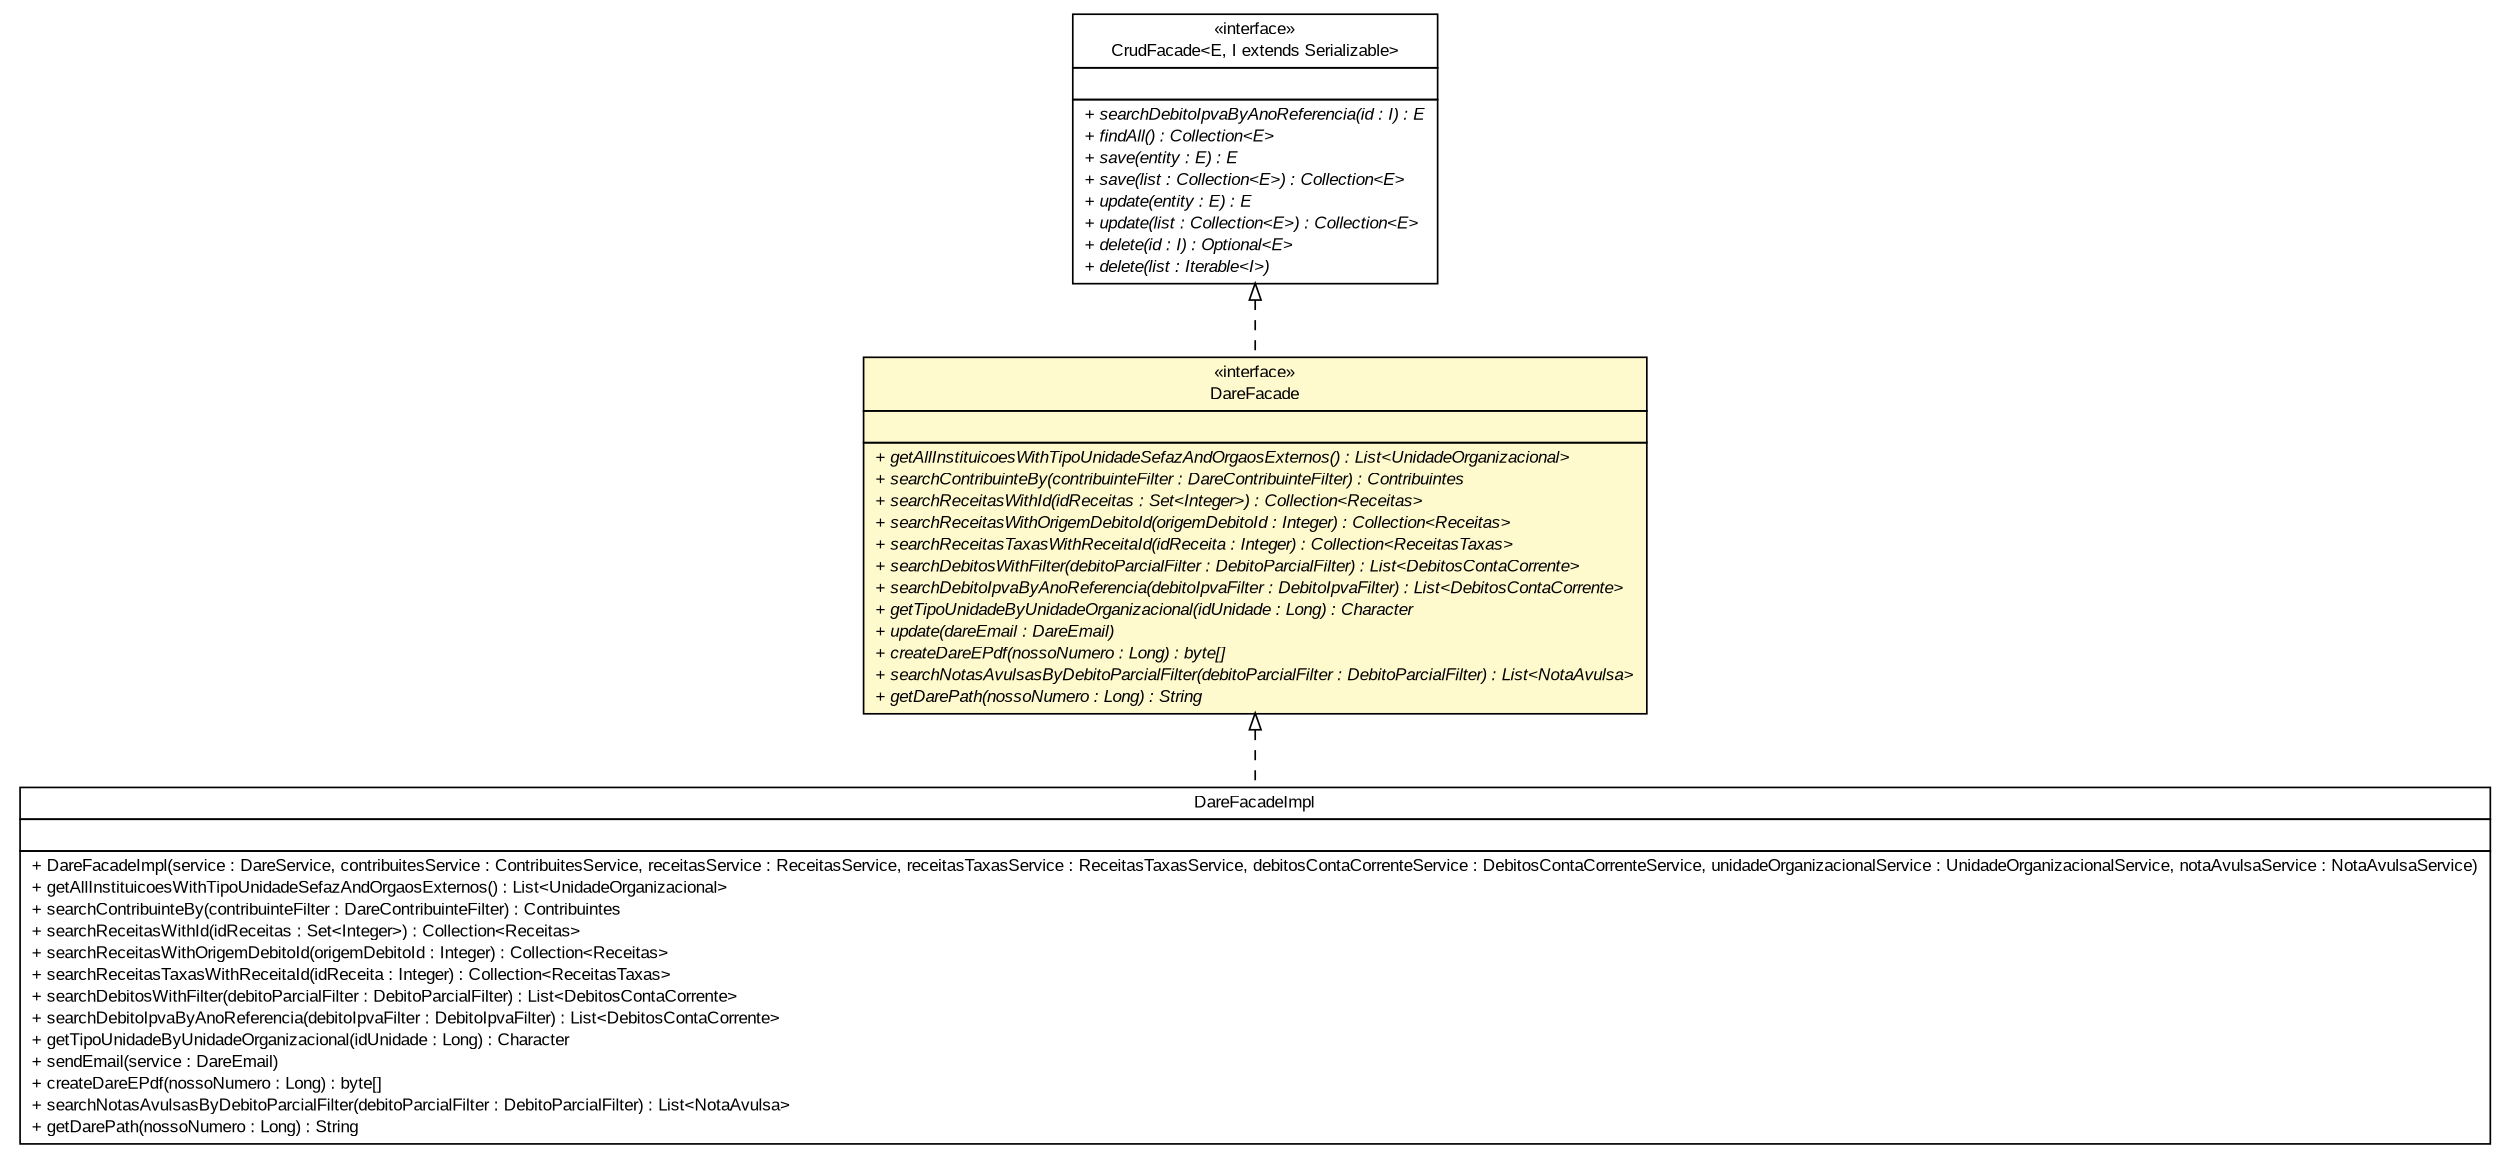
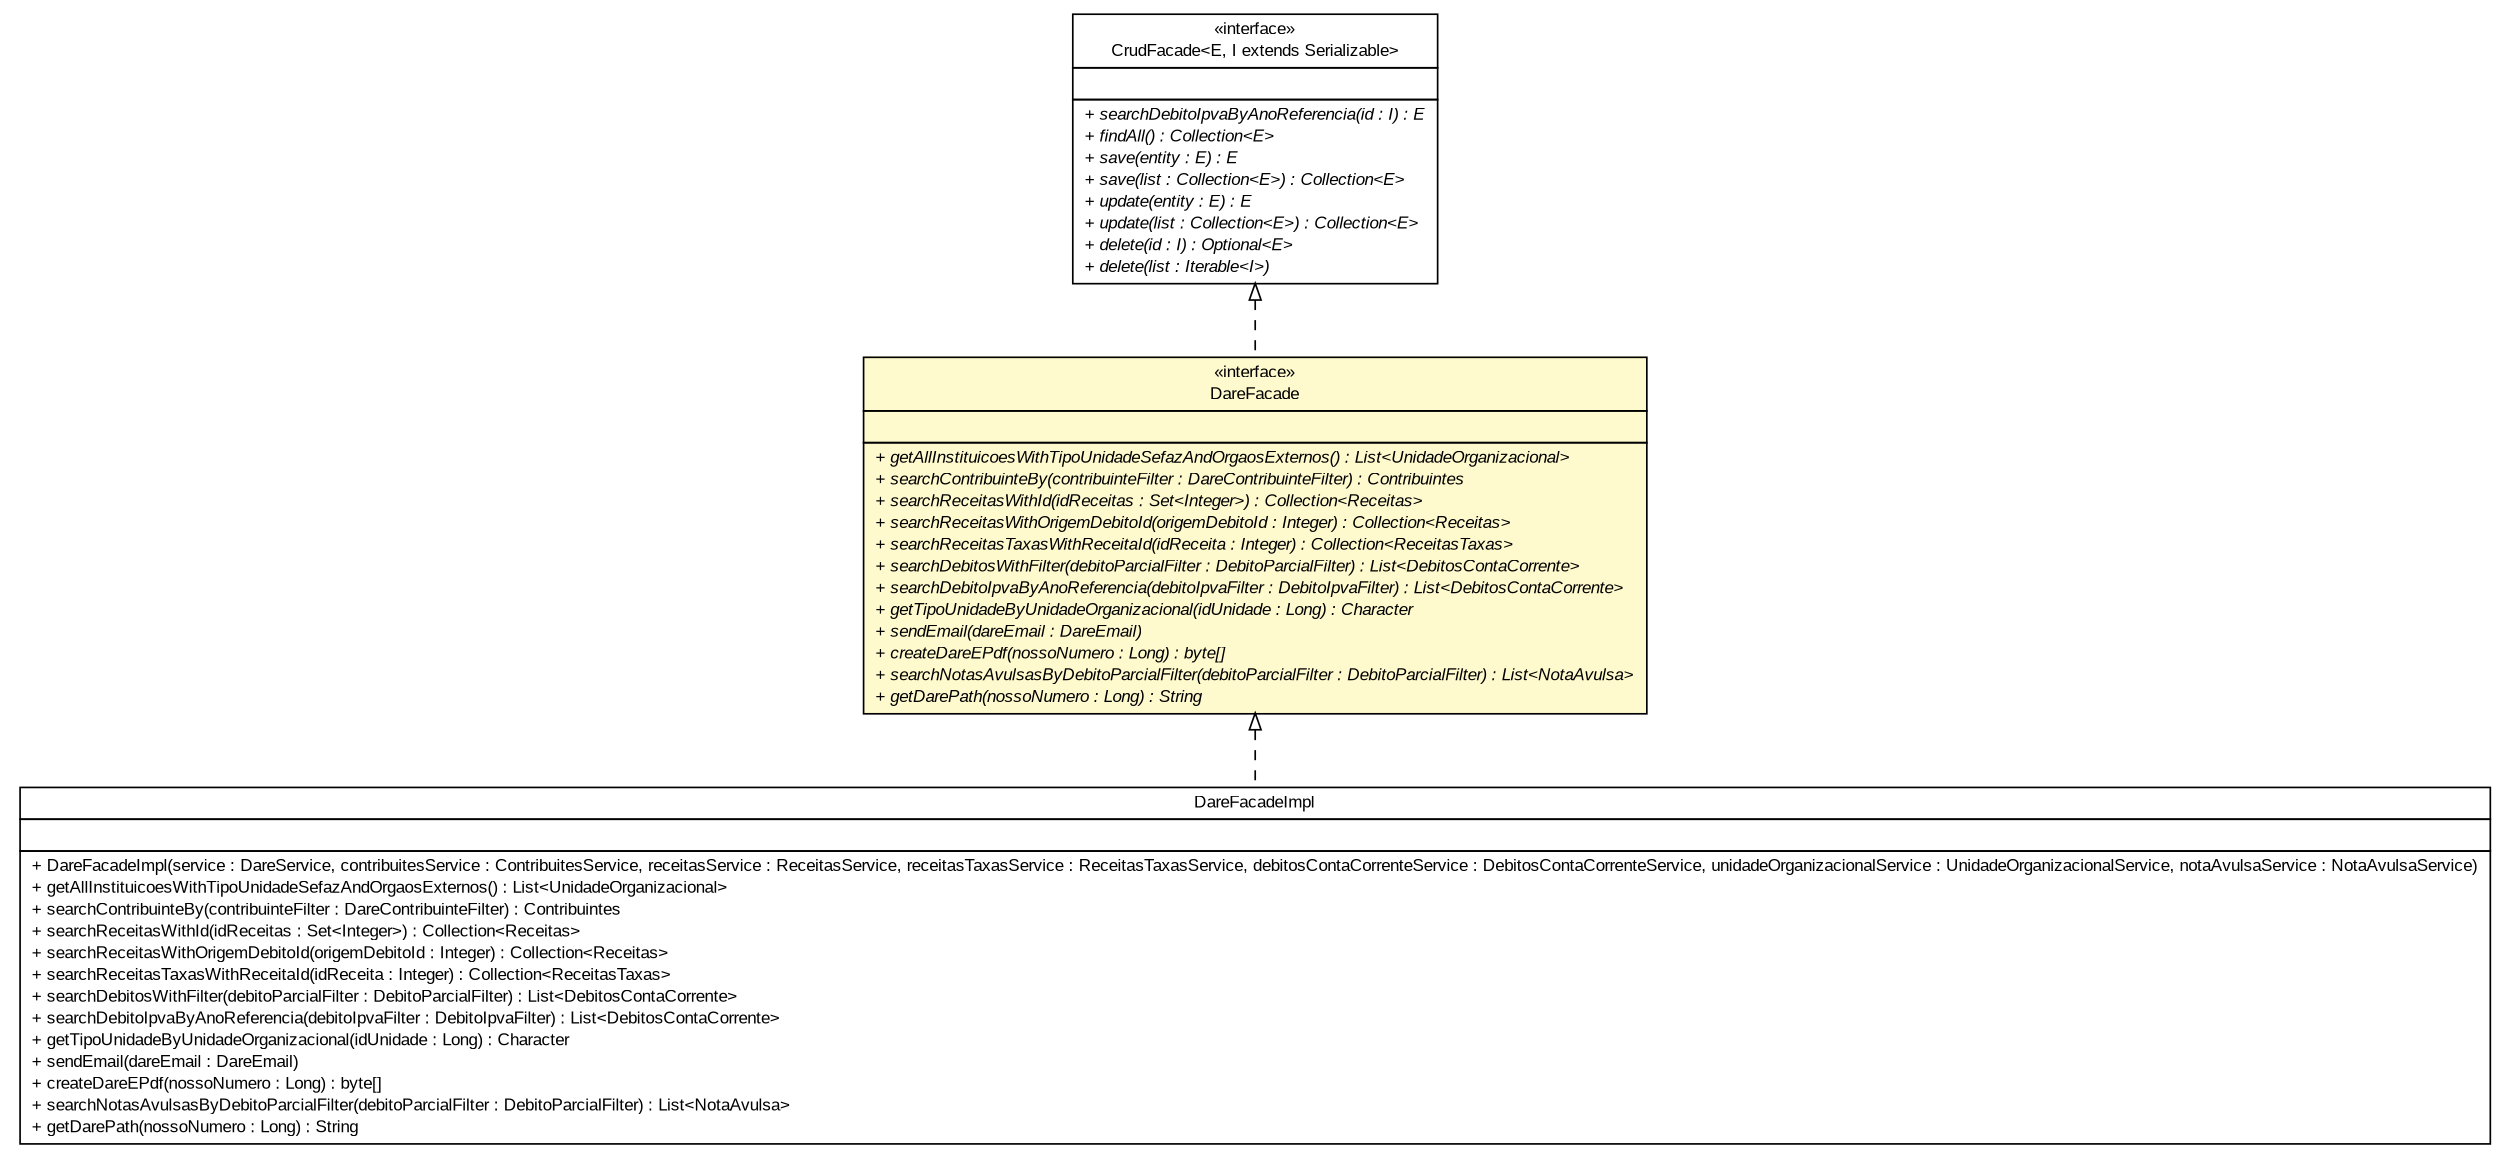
node "DareFacade": text "+ update(dareEmail : DareEmail)" -> "+ sendEmail(dareEmail : DareEmail)"
node "DareFacadeImpl": text "+ sendEmail(service : DareEmail)" -> "+ sendEmail(dareEmail : DareEmail)"
